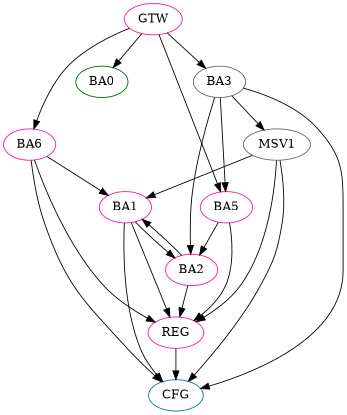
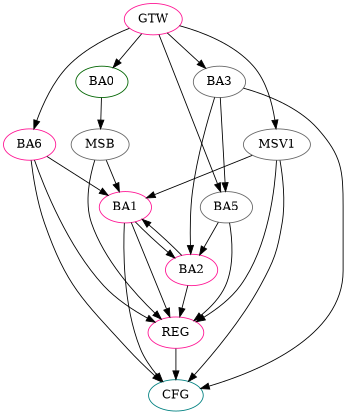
edge "BA3" -> "MSV1": now "GTW" -> "MSV1"
node "MSB": added
node "BA5": color deeppink -> gray40
